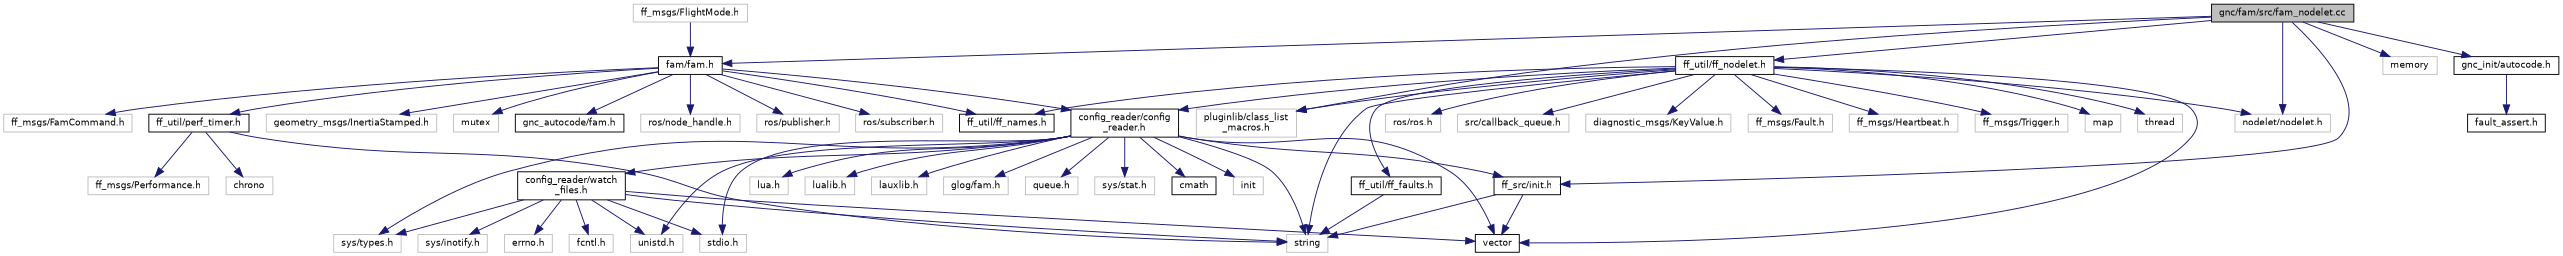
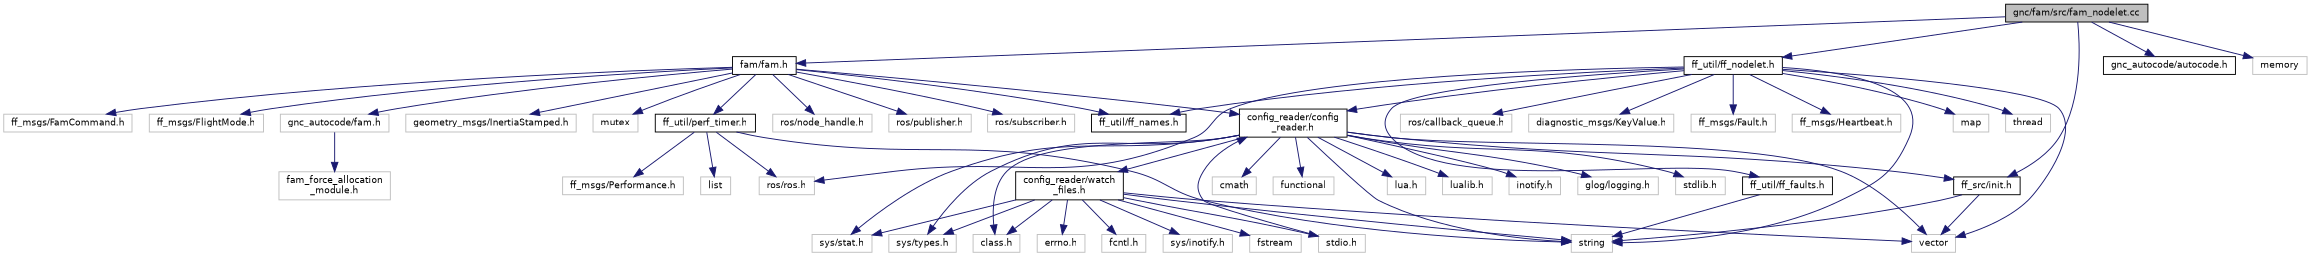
edge "ff_msgs/FlightMode.h" -> "fam/fam.h": reversed
node "gnc_init/autocode.h": label "gnc_init/autocode.h" -> "gnc_autocode/autocode.h"
node "gnc_autocode/fam.h": color black -> grey75
node "pluginlib/class_list _macros.h": removed
node "src/callback_queue.h": label "src/callback_queue.h" -> "ros/callback_queue.h"
node "ff_msgs/Trigger.h": removed
node "nodelet/nodelet.h": removed
node "fault_assert.h": removed
edge "config_reader/config _reader.h" -> "stdio.h": reversed
edge "ff_util/perf_timer.h" -> "ros/ros.h": added
node "chrono": label "chrono" -> "list"
node "fam_force_allocation _module.h": added
node "lauxlib.h": label "lauxlib.h" -> "inotify.h"
node "glog/fam.h": label "glog/fam.h" -> "glog/logging.h"
node "queue.h": label "queue.h" -> "stdlib.h"
node "cmath": color black -> grey75
node "init": label "init" -> "functional"
edge "config_reader/watch _files.h" -> "sys/stat.h": added
node "unistd.h": label "unistd.h" -> "class.h"
node "fstream": added
node "vector": color black -> grey75
